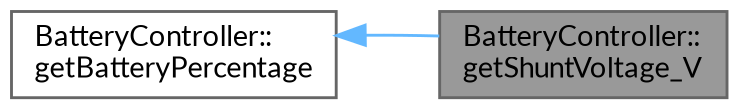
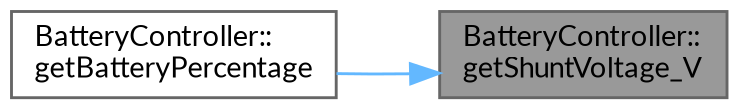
edge "BatteryController:: getShuntVoltage_V" -> "BatteryController:: getBatteryPercentage": reversed
